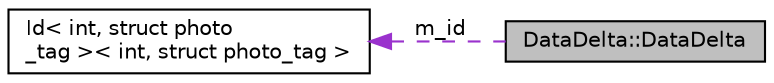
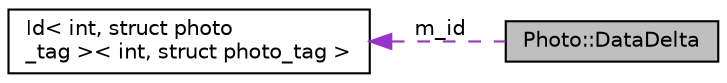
node "DataDelta::DataDelta": label "DataDelta::DataDelta" -> "Photo::DataDelta"
